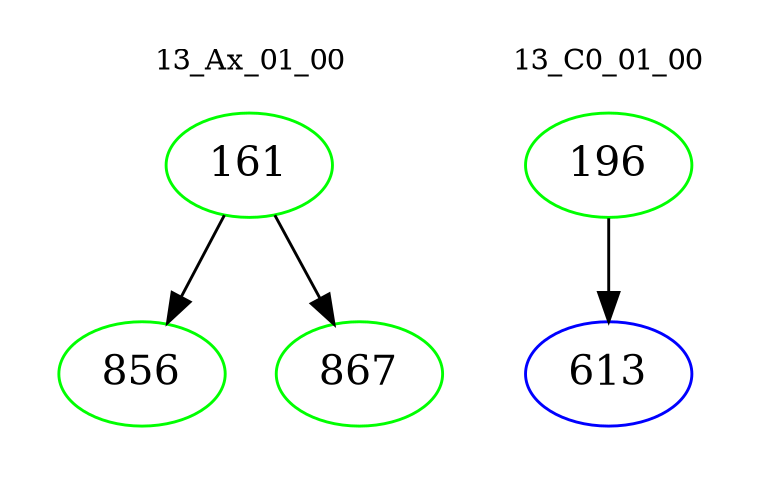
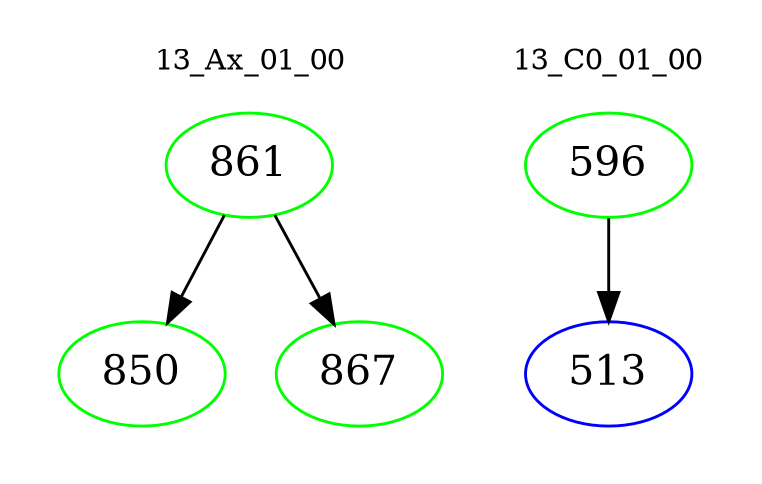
node "161": label "161" -> "861"
node "196": label "196" -> "596"
node "856": label "856" -> "850"
node "613": label "613" -> "513"
